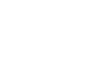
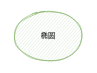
node "椭圆": added
